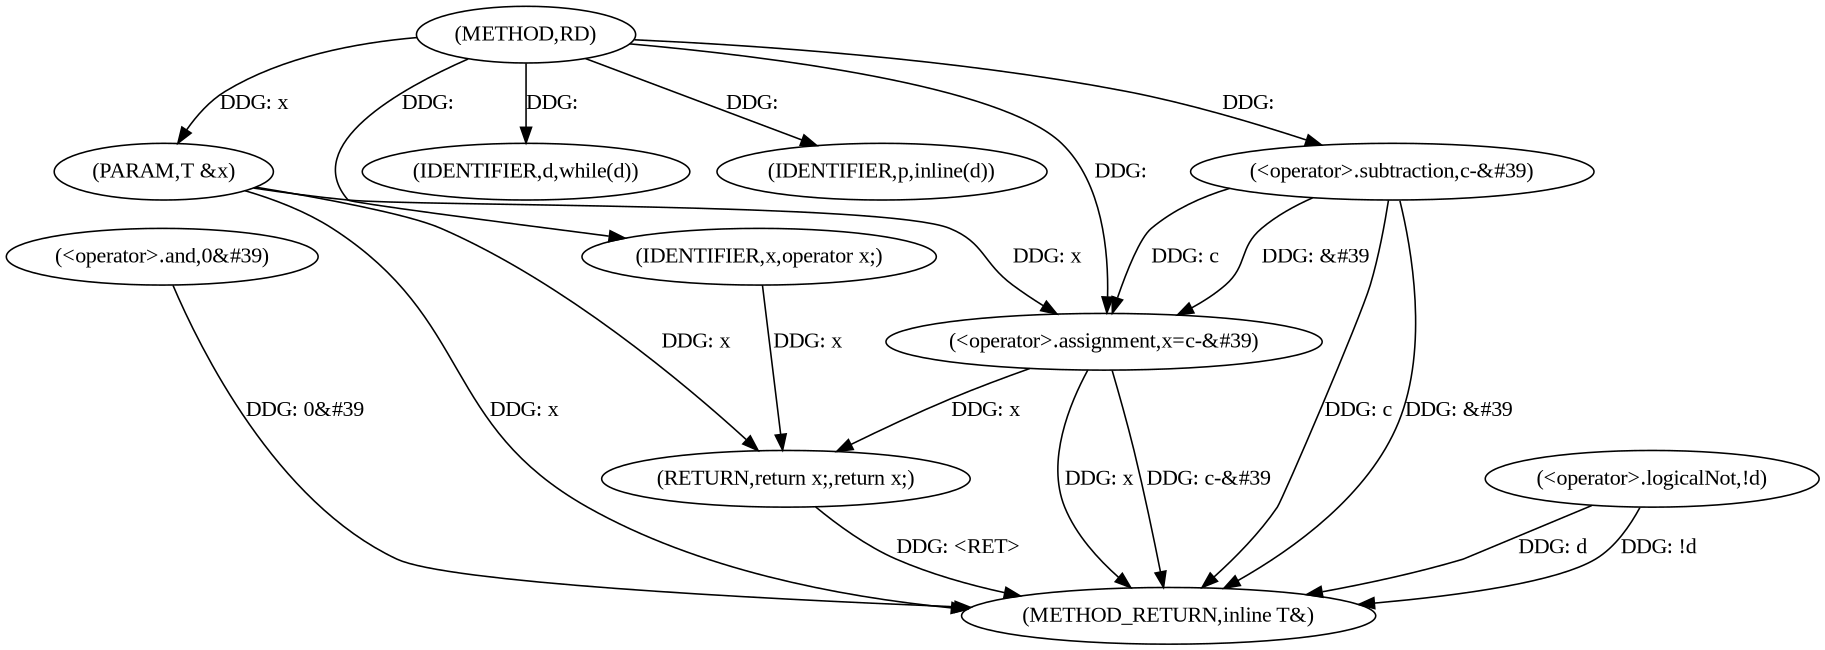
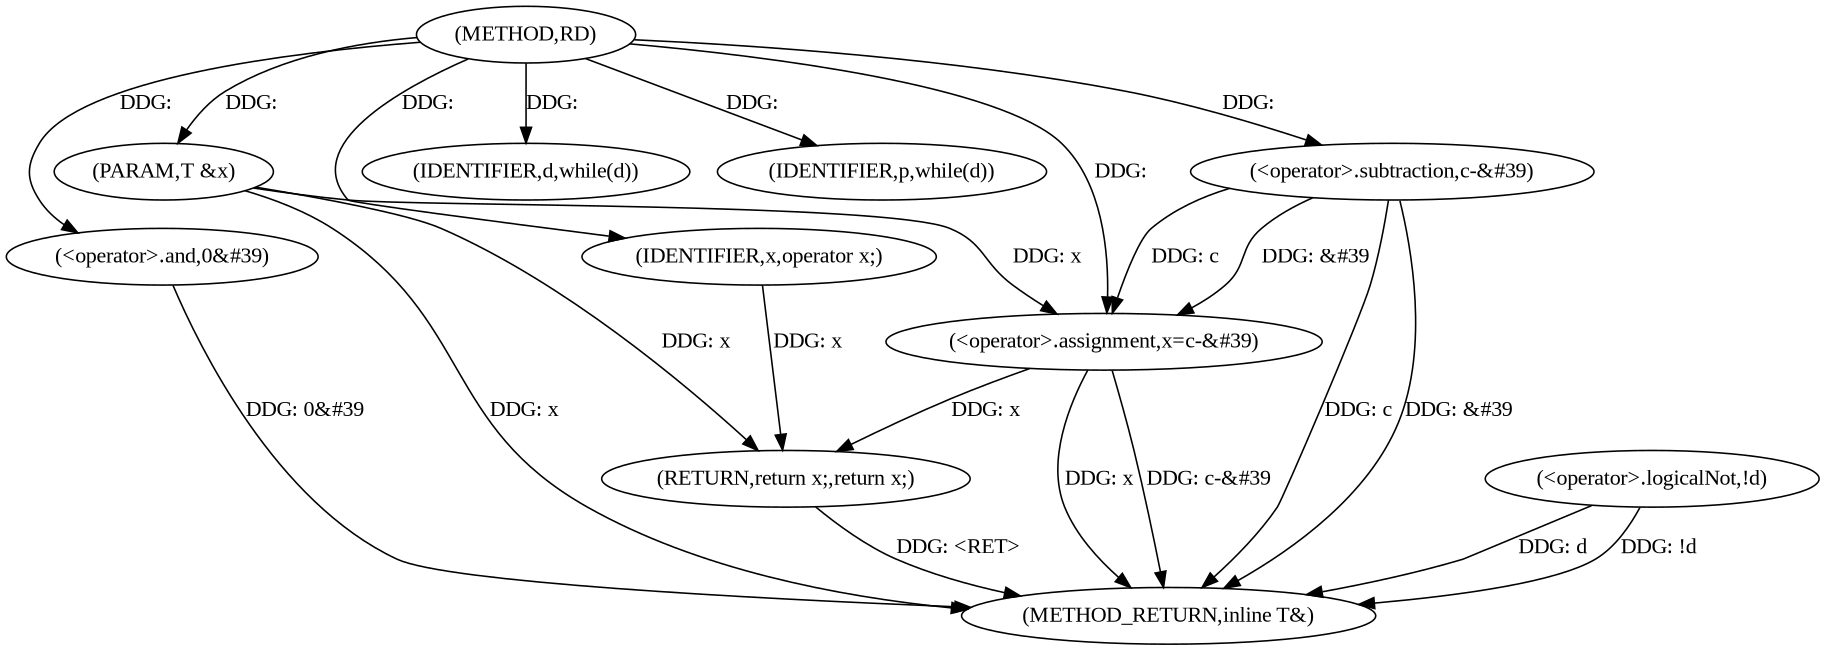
edge "(METHOD,RD)" -> "(<operator>.and,0&#39)": added, label "DDG:"
edge "(METHOD,RD)" -> "(PARAM,T &x)": label "DDG: x" -> "DDG: "
node "(IDENTIFIER,p,inline(d))": label "(IDENTIFIER,p,inline(d))" -> "(IDENTIFIER,p,while(d))"
